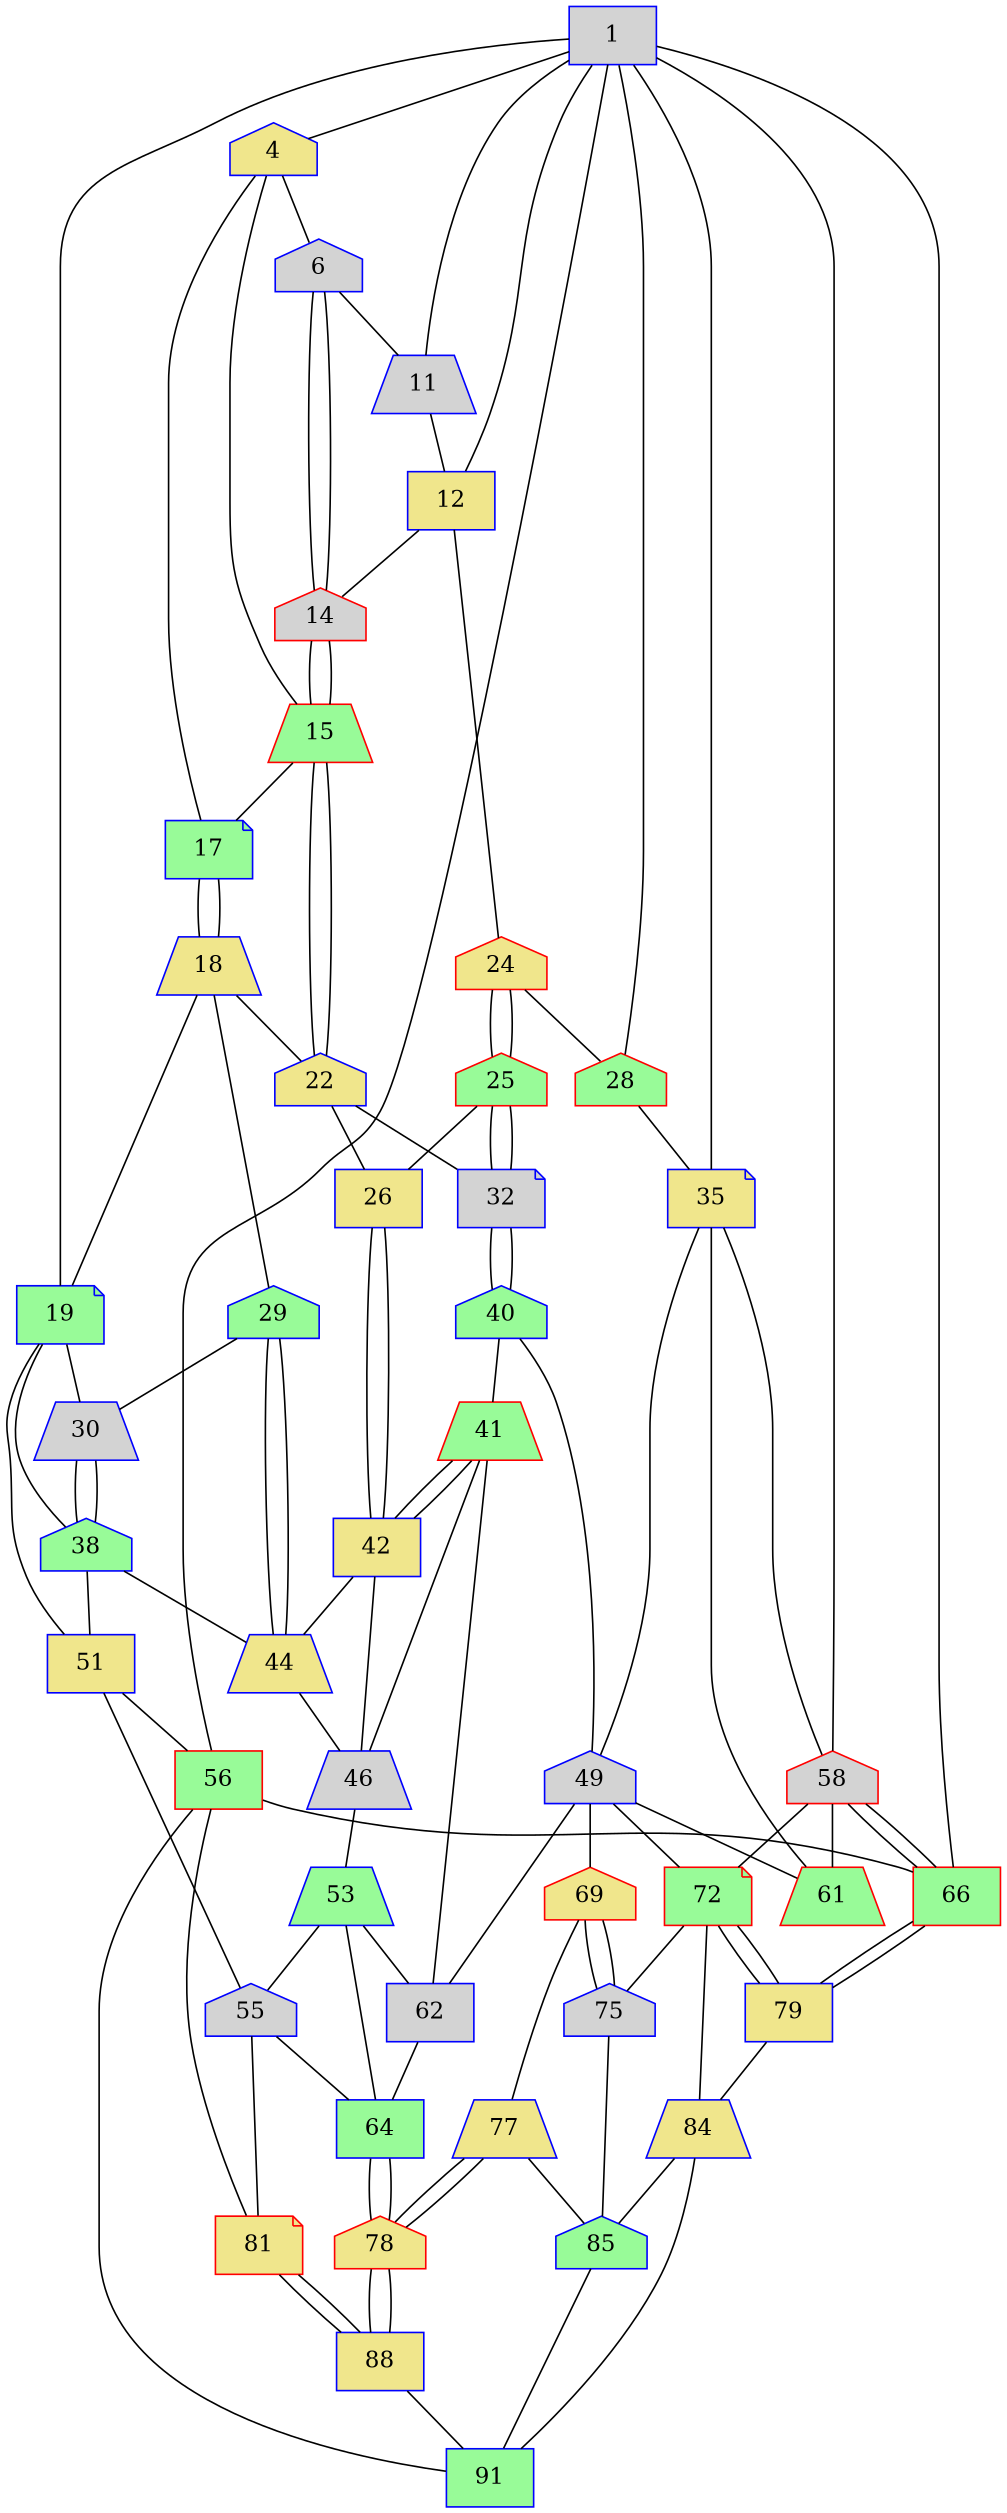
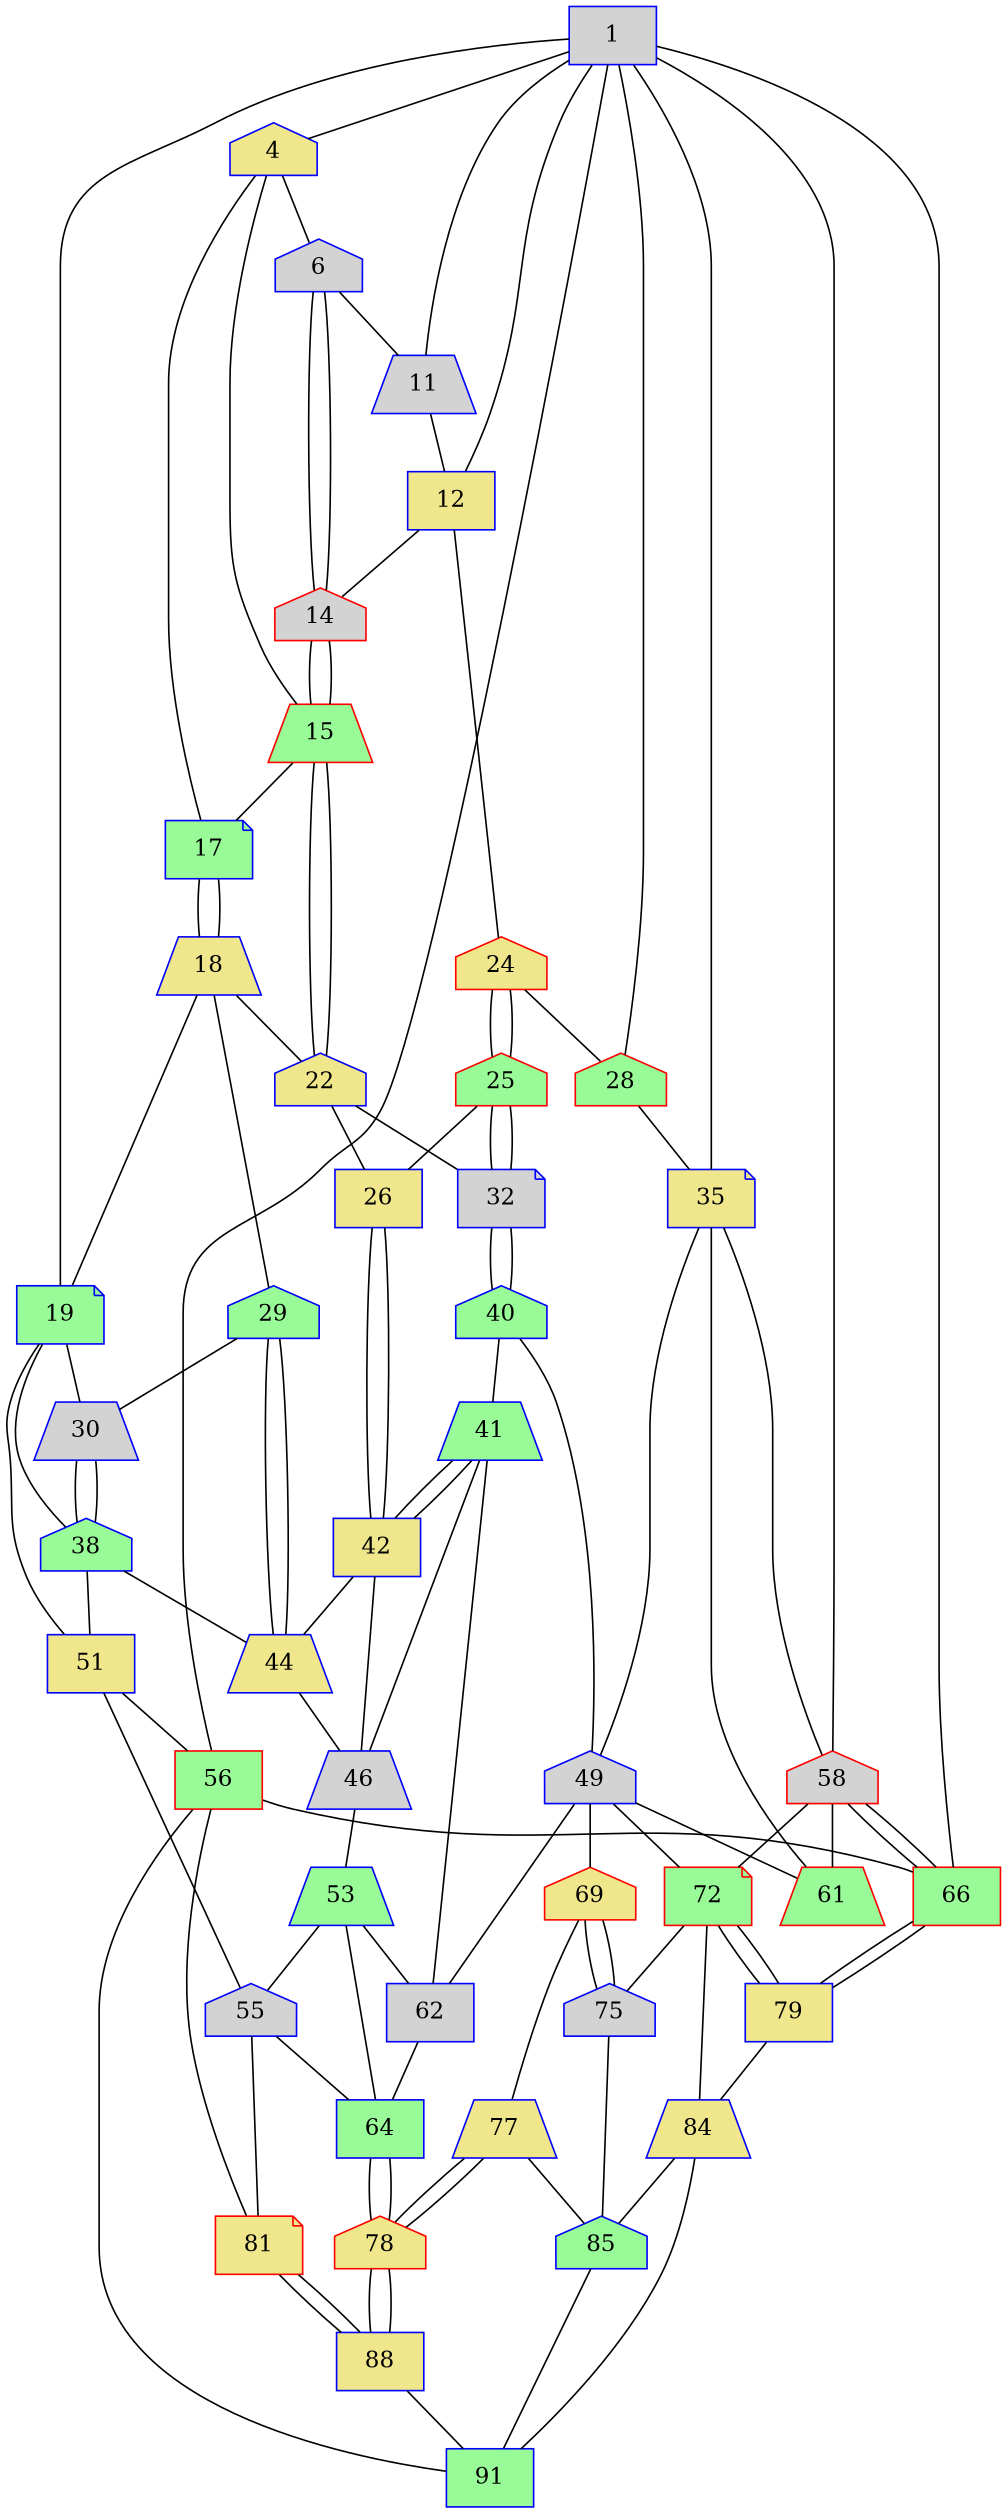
node "41": color red -> blue
